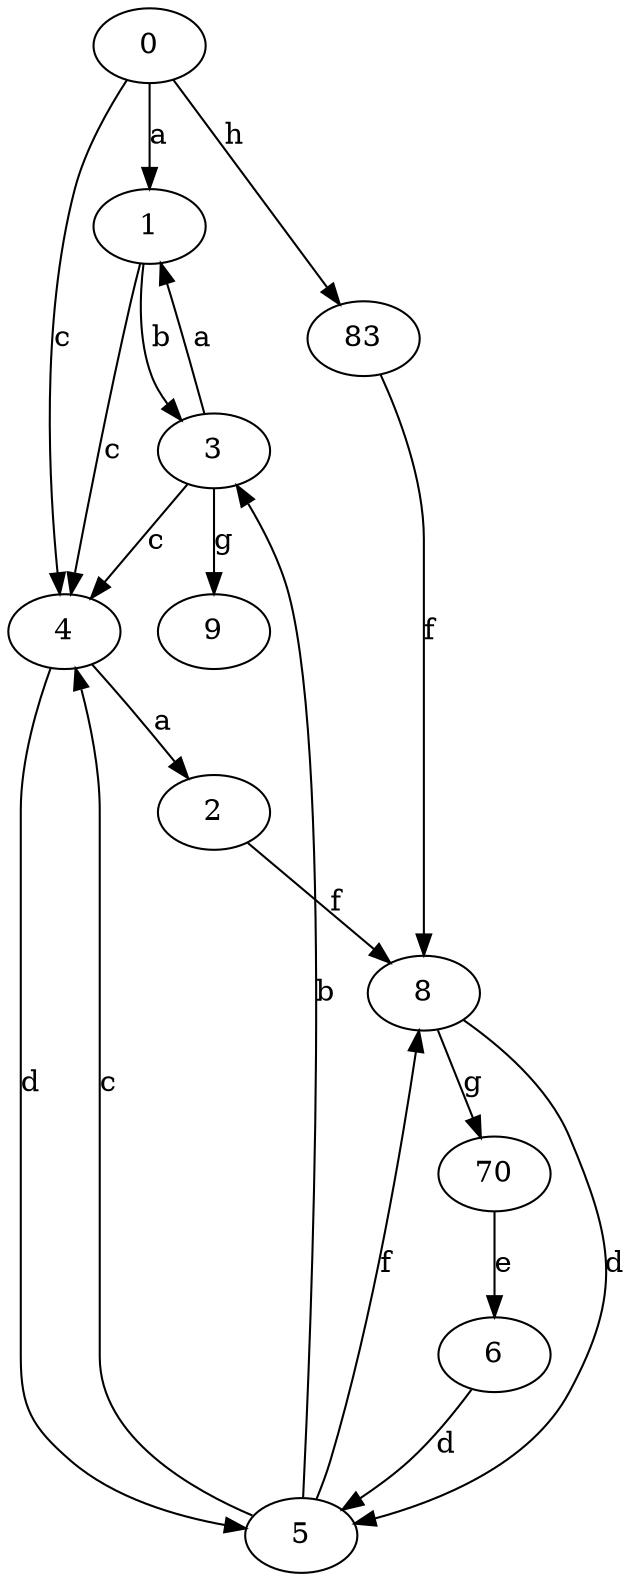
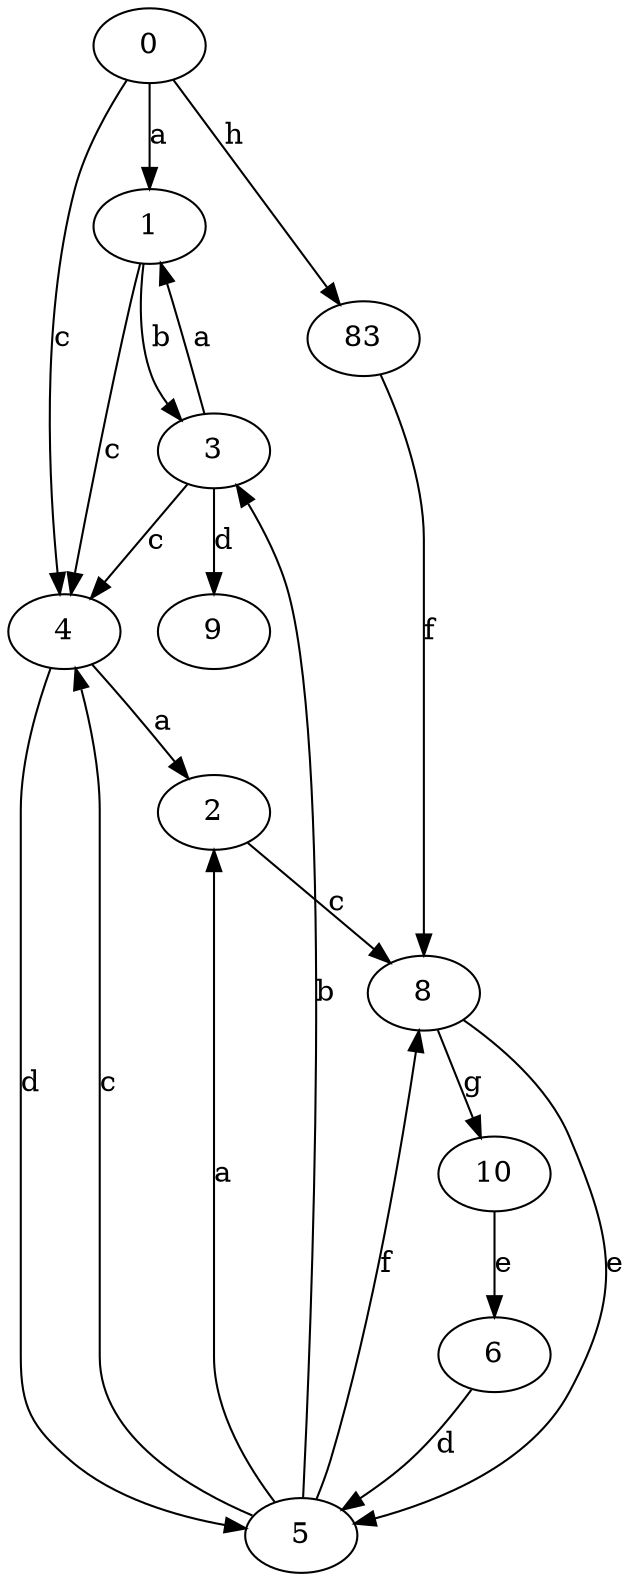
edge "3" -> "9": label "g" -> "d"
edge "2" -> "8": label "f" -> "c"
node "70": label "70" -> "10"
edge "5" -> "2": added, label "a"
edge "8" -> "5": label "d" -> "e"
